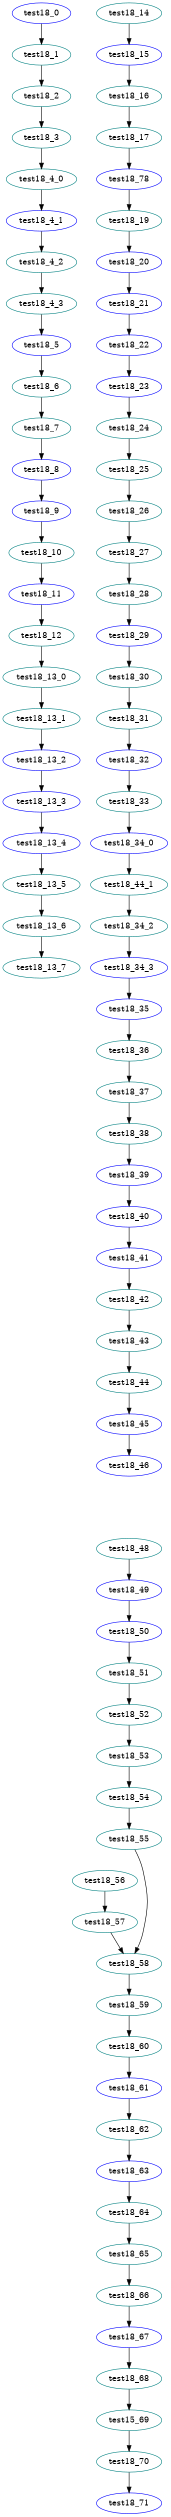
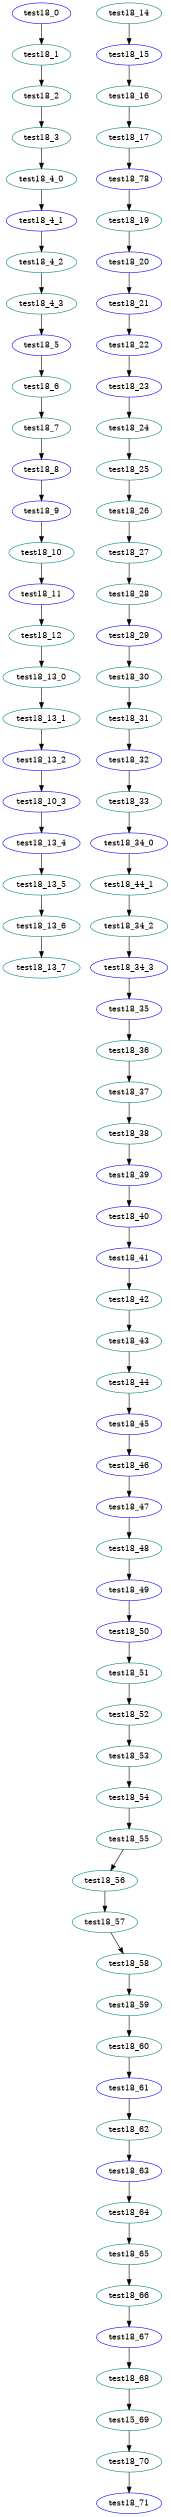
node "test18_13_3": label "test18_13_3" -> "test18_10_3"
node "test18_47": added
edge "test18_55" -> "test18_58": now "test18_55" -> "test18_56"
